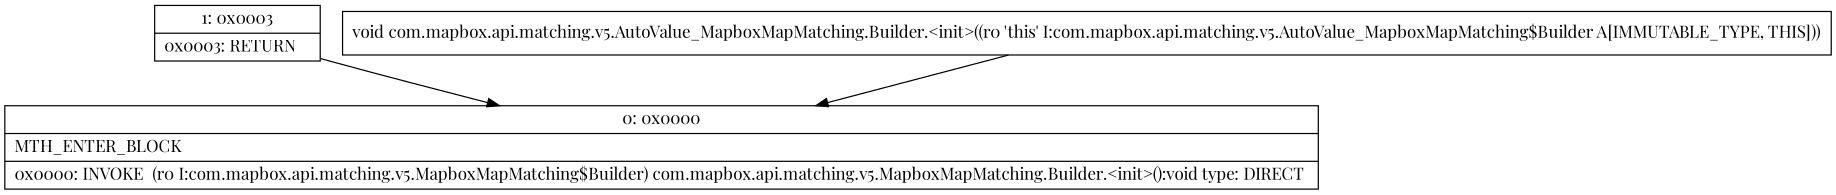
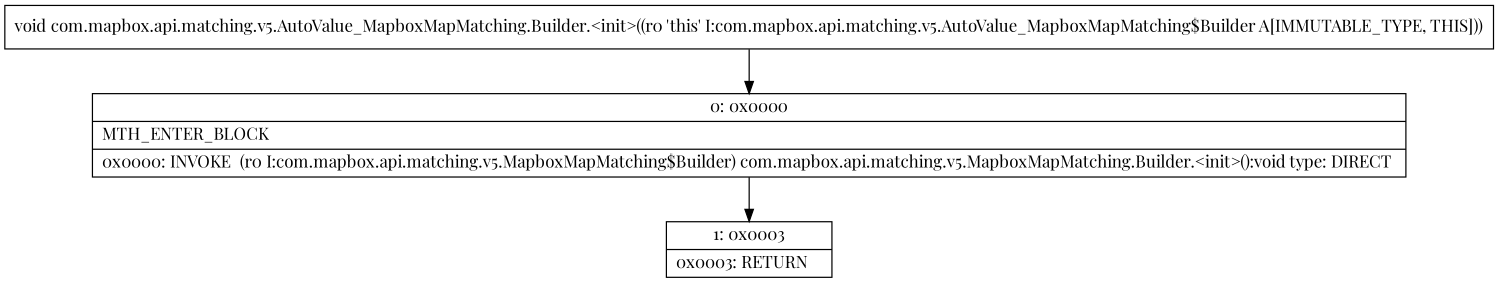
edge "1: 0x0003" -> "0: 0x0000": reversed
